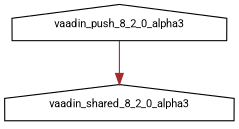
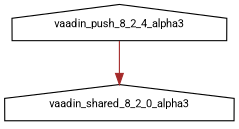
node "vaadin_push_8_2_0_alpha3": label "vaadin_push_8_2_0_alpha3" -> "vaadin_push_8_2_4_alpha3"
